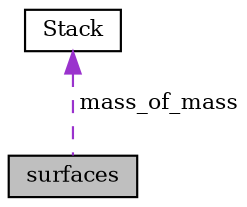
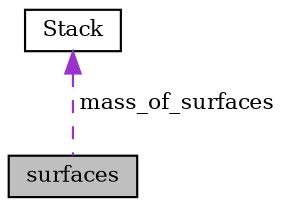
edge "surfaces" -> "Stack": label " mass_of_mass" -> " mass_of_surfaces"
